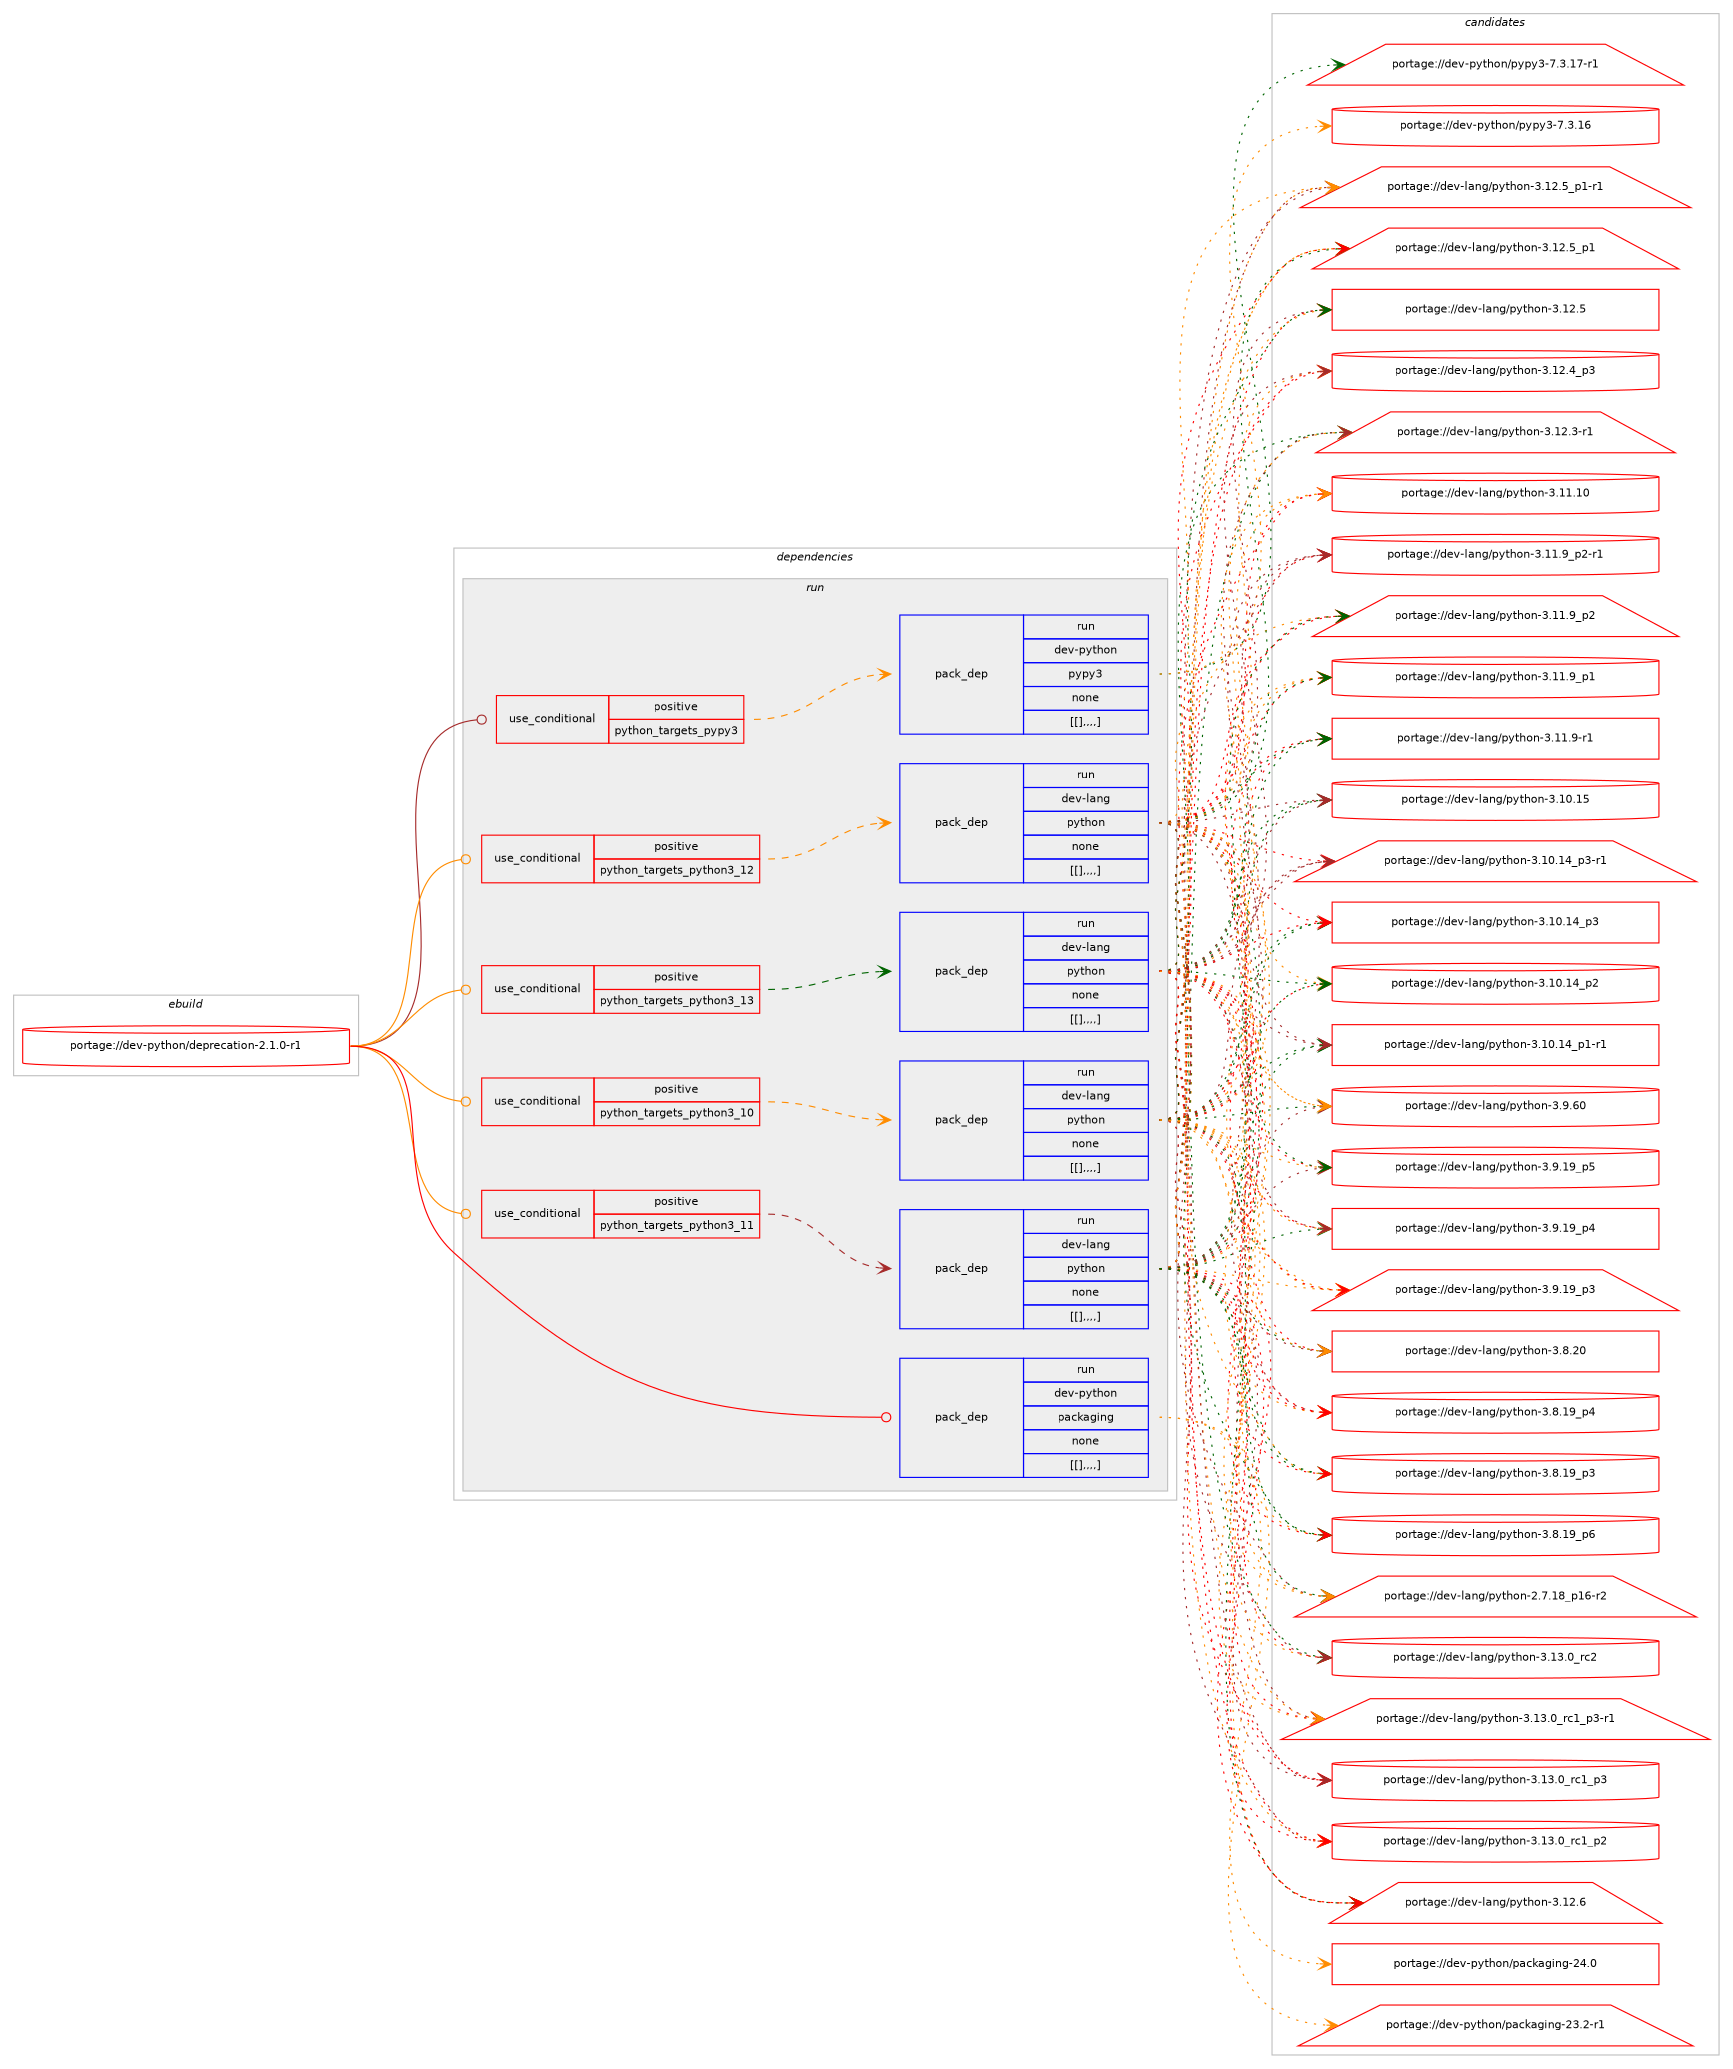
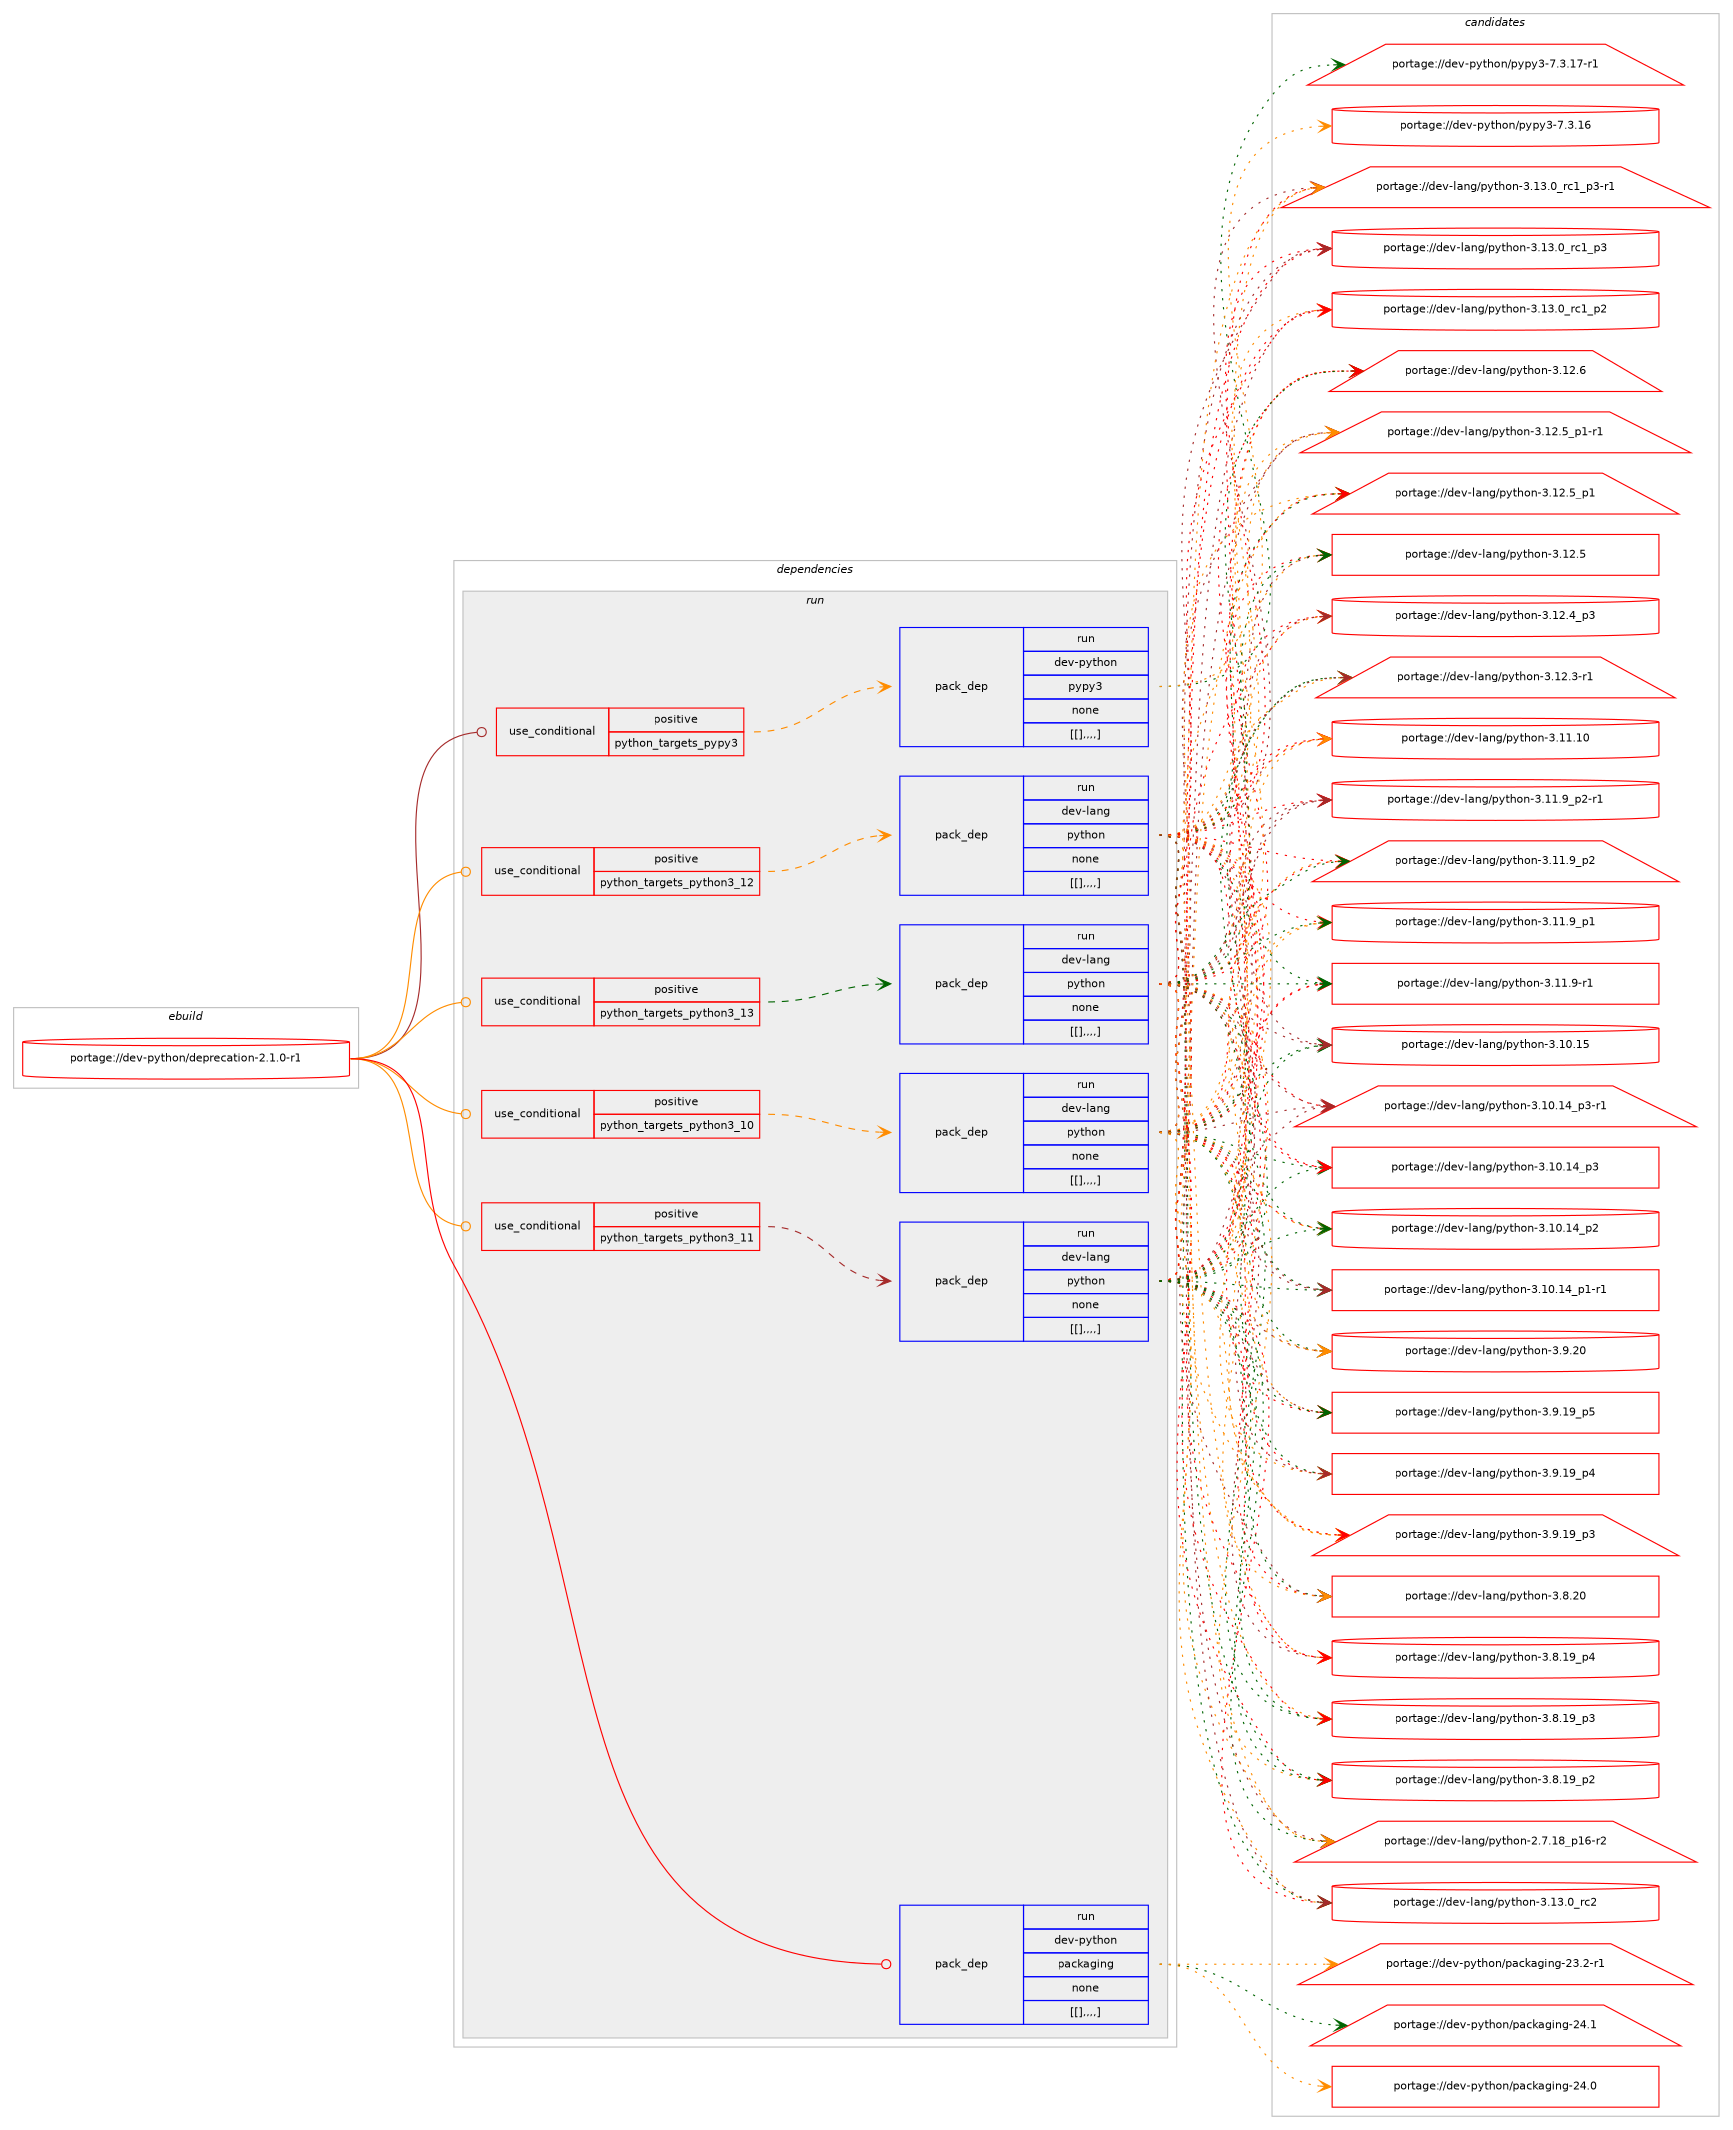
node "portage://dev-lang/python-3.9.60": label "portage://dev-lang/python-3.9.60" -> "portage://dev-lang/python-3.9.20"
node "portage://dev-lang/python-3.9.19_p5": shape cylinder -> box
node "portage://dev-lang/python-3.8.19_p6": label "portage://dev-lang/python-3.8.19_p6" -> "portage://dev-lang/python-3.8.19_p2"
node "portage://dev-python/packaging-24.1": added
